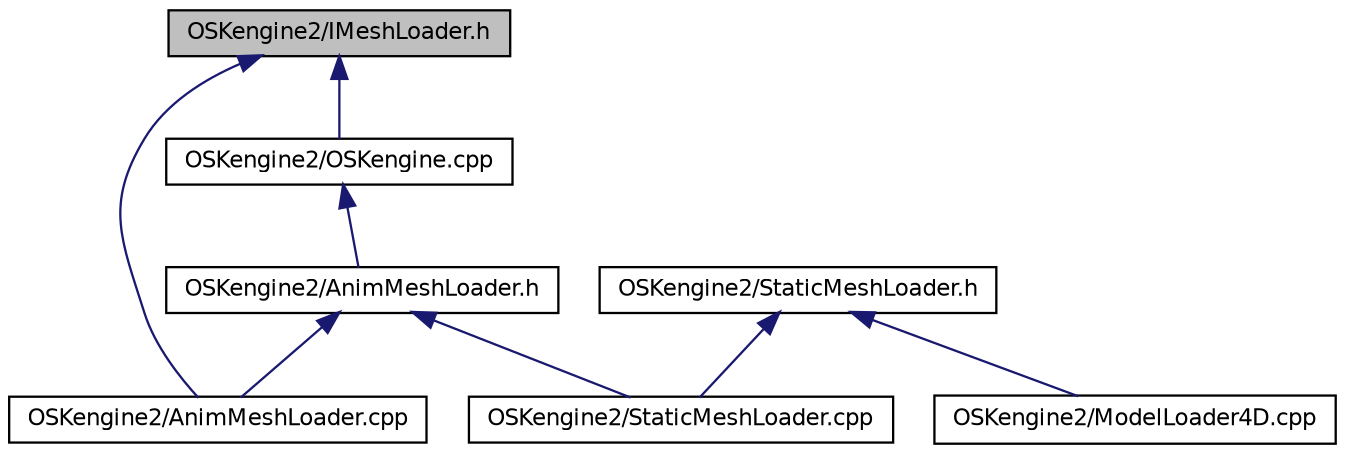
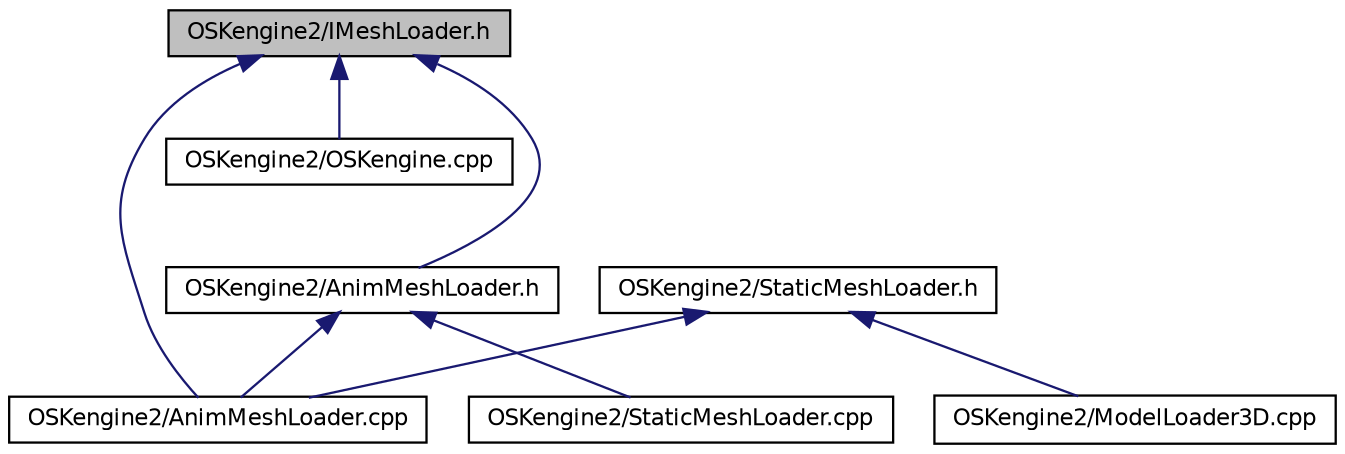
edge "OSKengine2/AnimMeshLoader.h" -> "OSKengine2/OSKengine.cpp": now "OSKengine2/AnimMeshLoader.h" -> "OSKengine2/IMeshLoader.h"
edge "OSKengine2/StaticMeshLoader.cpp" -> "OSKengine2/StaticMeshLoader.h": now "OSKengine2/AnimMeshLoader.cpp" -> "OSKengine2/StaticMeshLoader.h"
node "OSKengine2/ModelLoader4D.cpp": label "OSKengine2/ModelLoader4D.cpp" -> "OSKengine2/ModelLoader3D.cpp"
